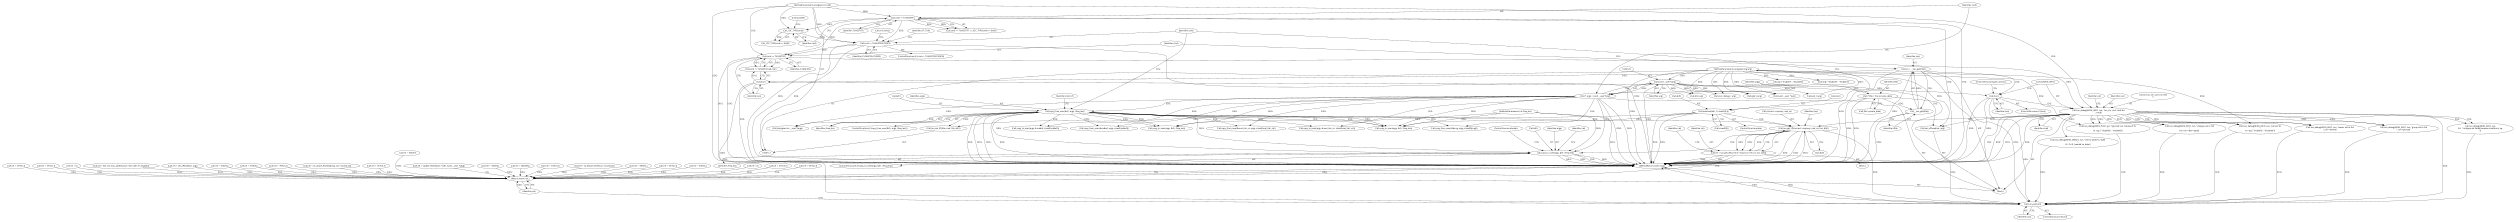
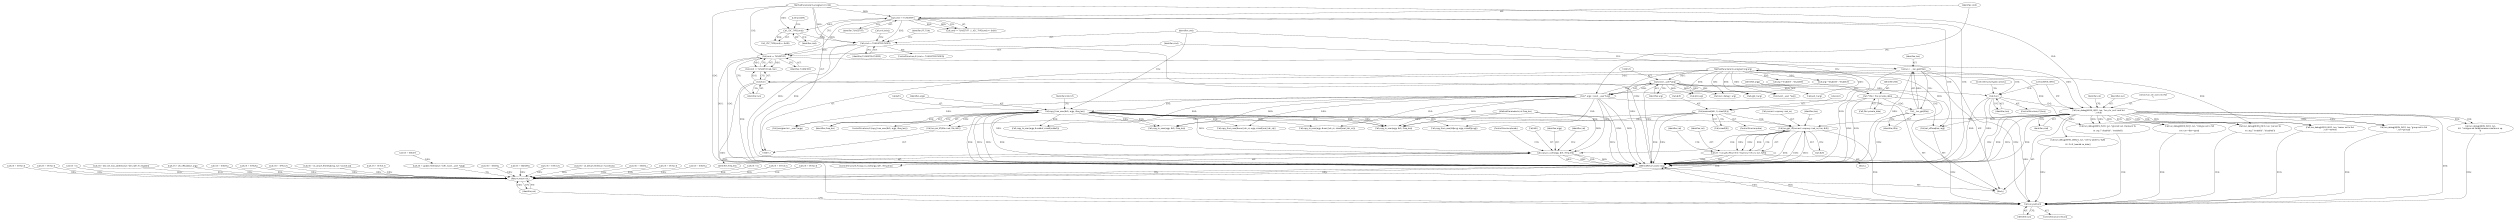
node "(Call,copy_from_user(&sndbuf, argp, sizeof(sndbuf)))": removed
edge "(Call,ret = -EBUSY)" -> "(Return,return ret;)": now "(Call,ret = -EBUSY)" -> "(Call,ret = update_filter(&tun->txflt, (void __user *)arg))"
